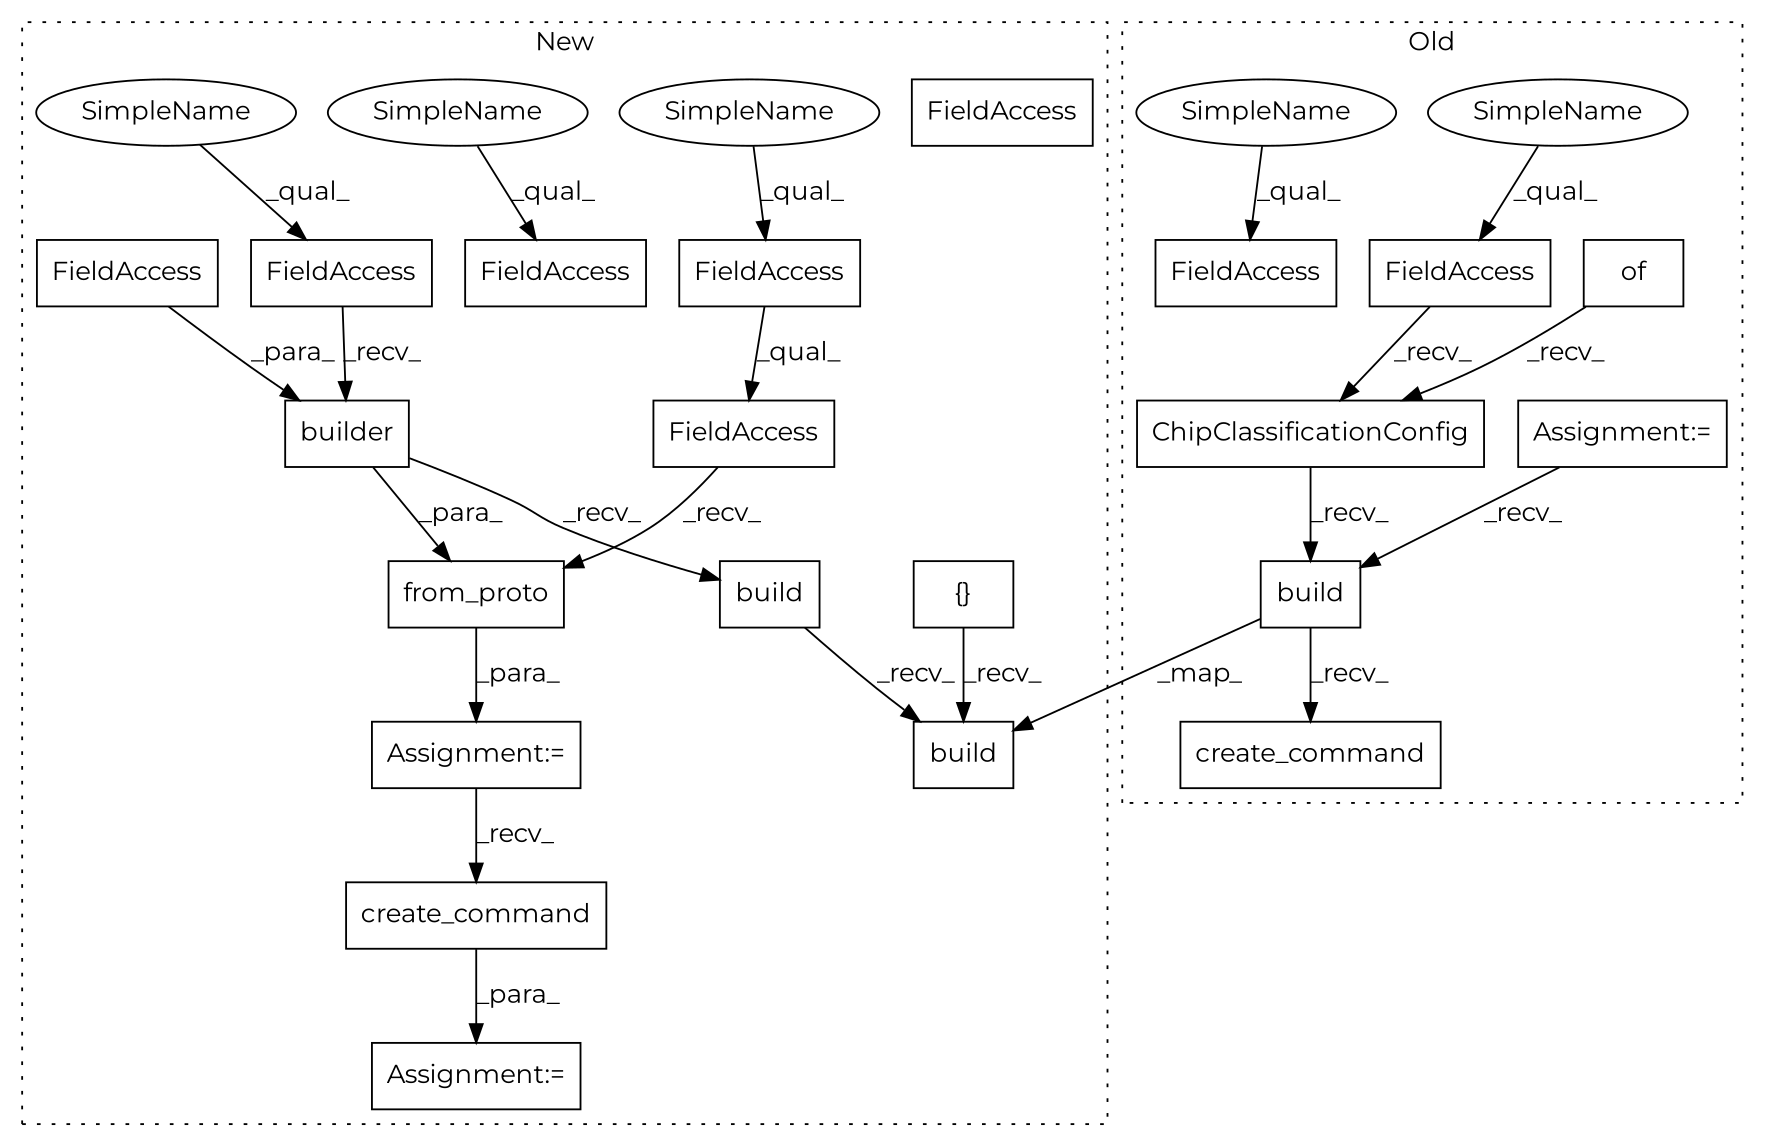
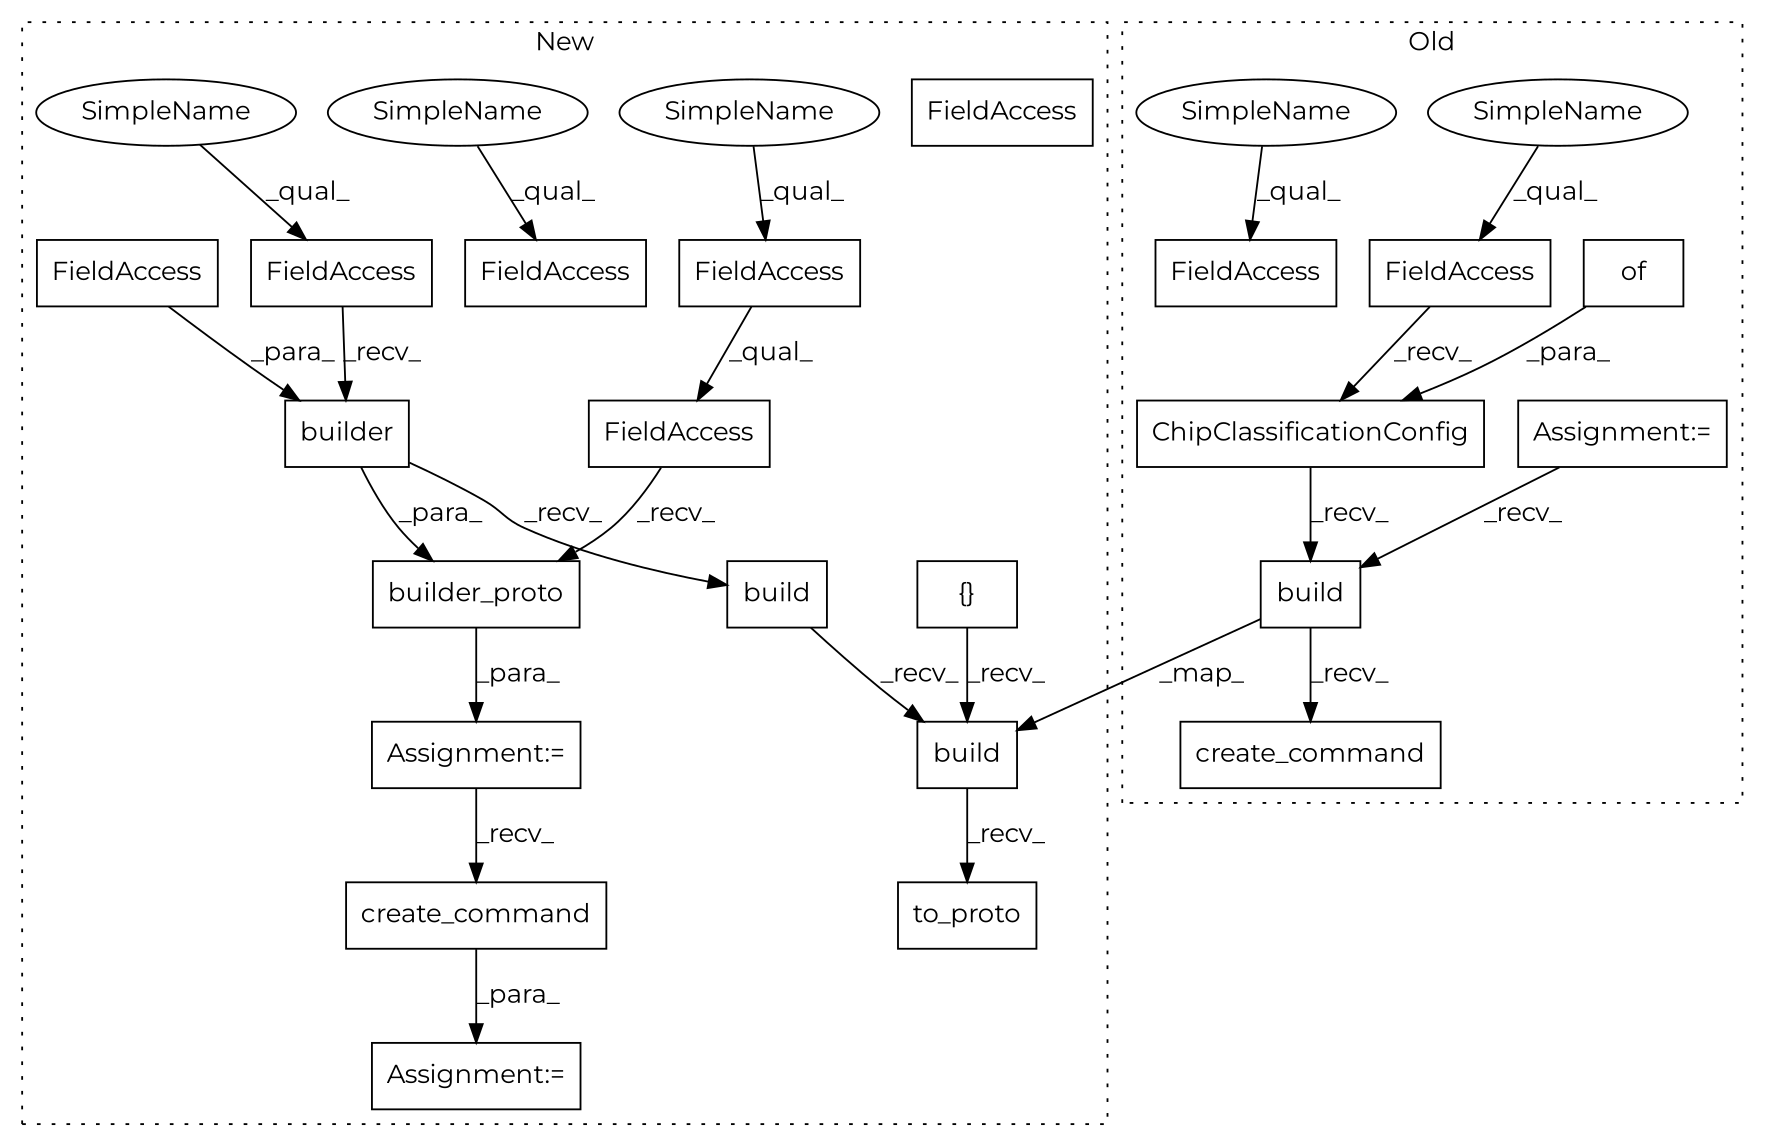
edge "of" -> "ChipClassificationConfig": label "_recv_" -> "_para_"
node "from_proto": label "from_proto" -> "builder_proto"
node "to_proto": added
